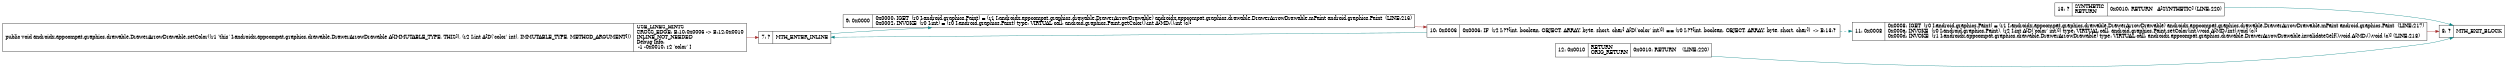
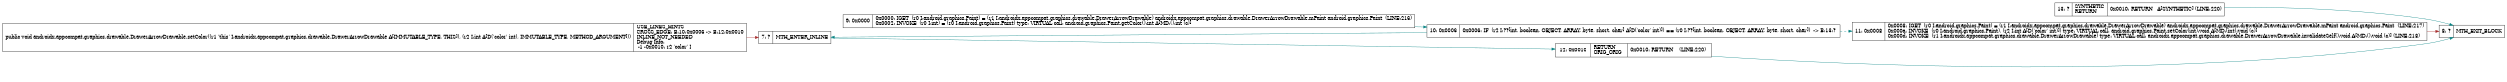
edge "9: 0x0000" -> "10: 0x0006": color brown -> teal
edge "7: ?" -> "9: 0x0000": now "7: ?" -> "12: 0x0010"
node "12: 0x0010": text "ORIG_RETURN" -> "ORIG_ORIG"
